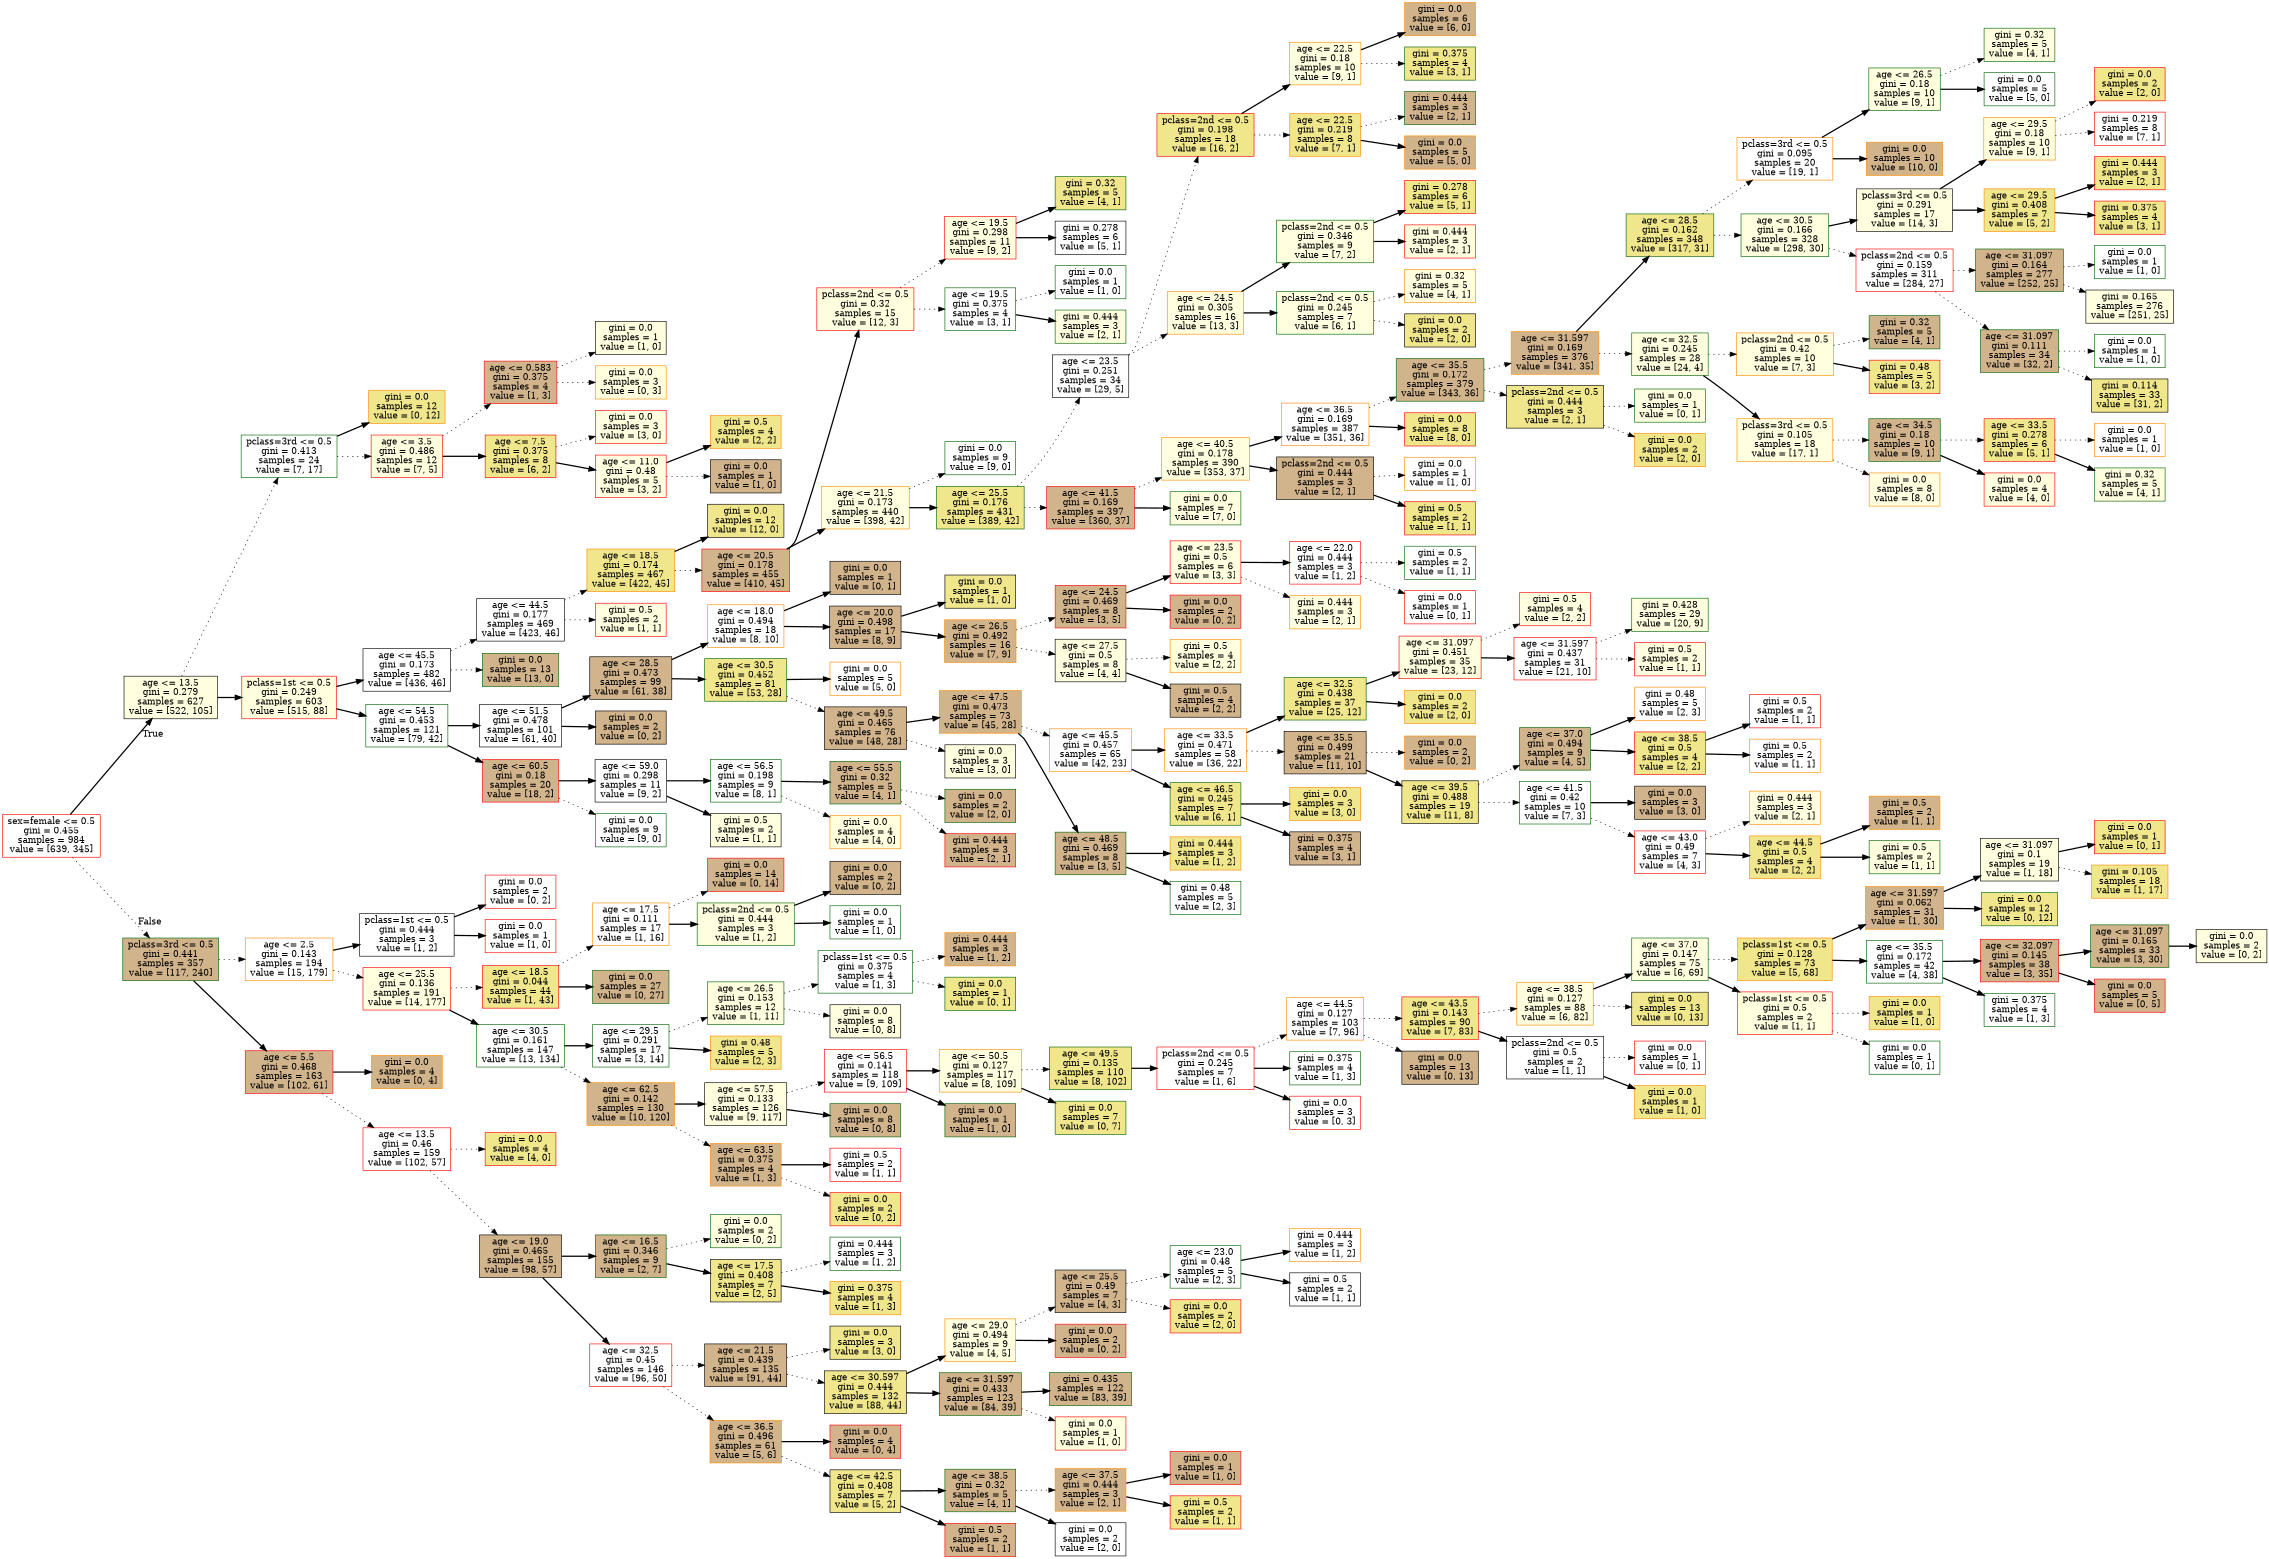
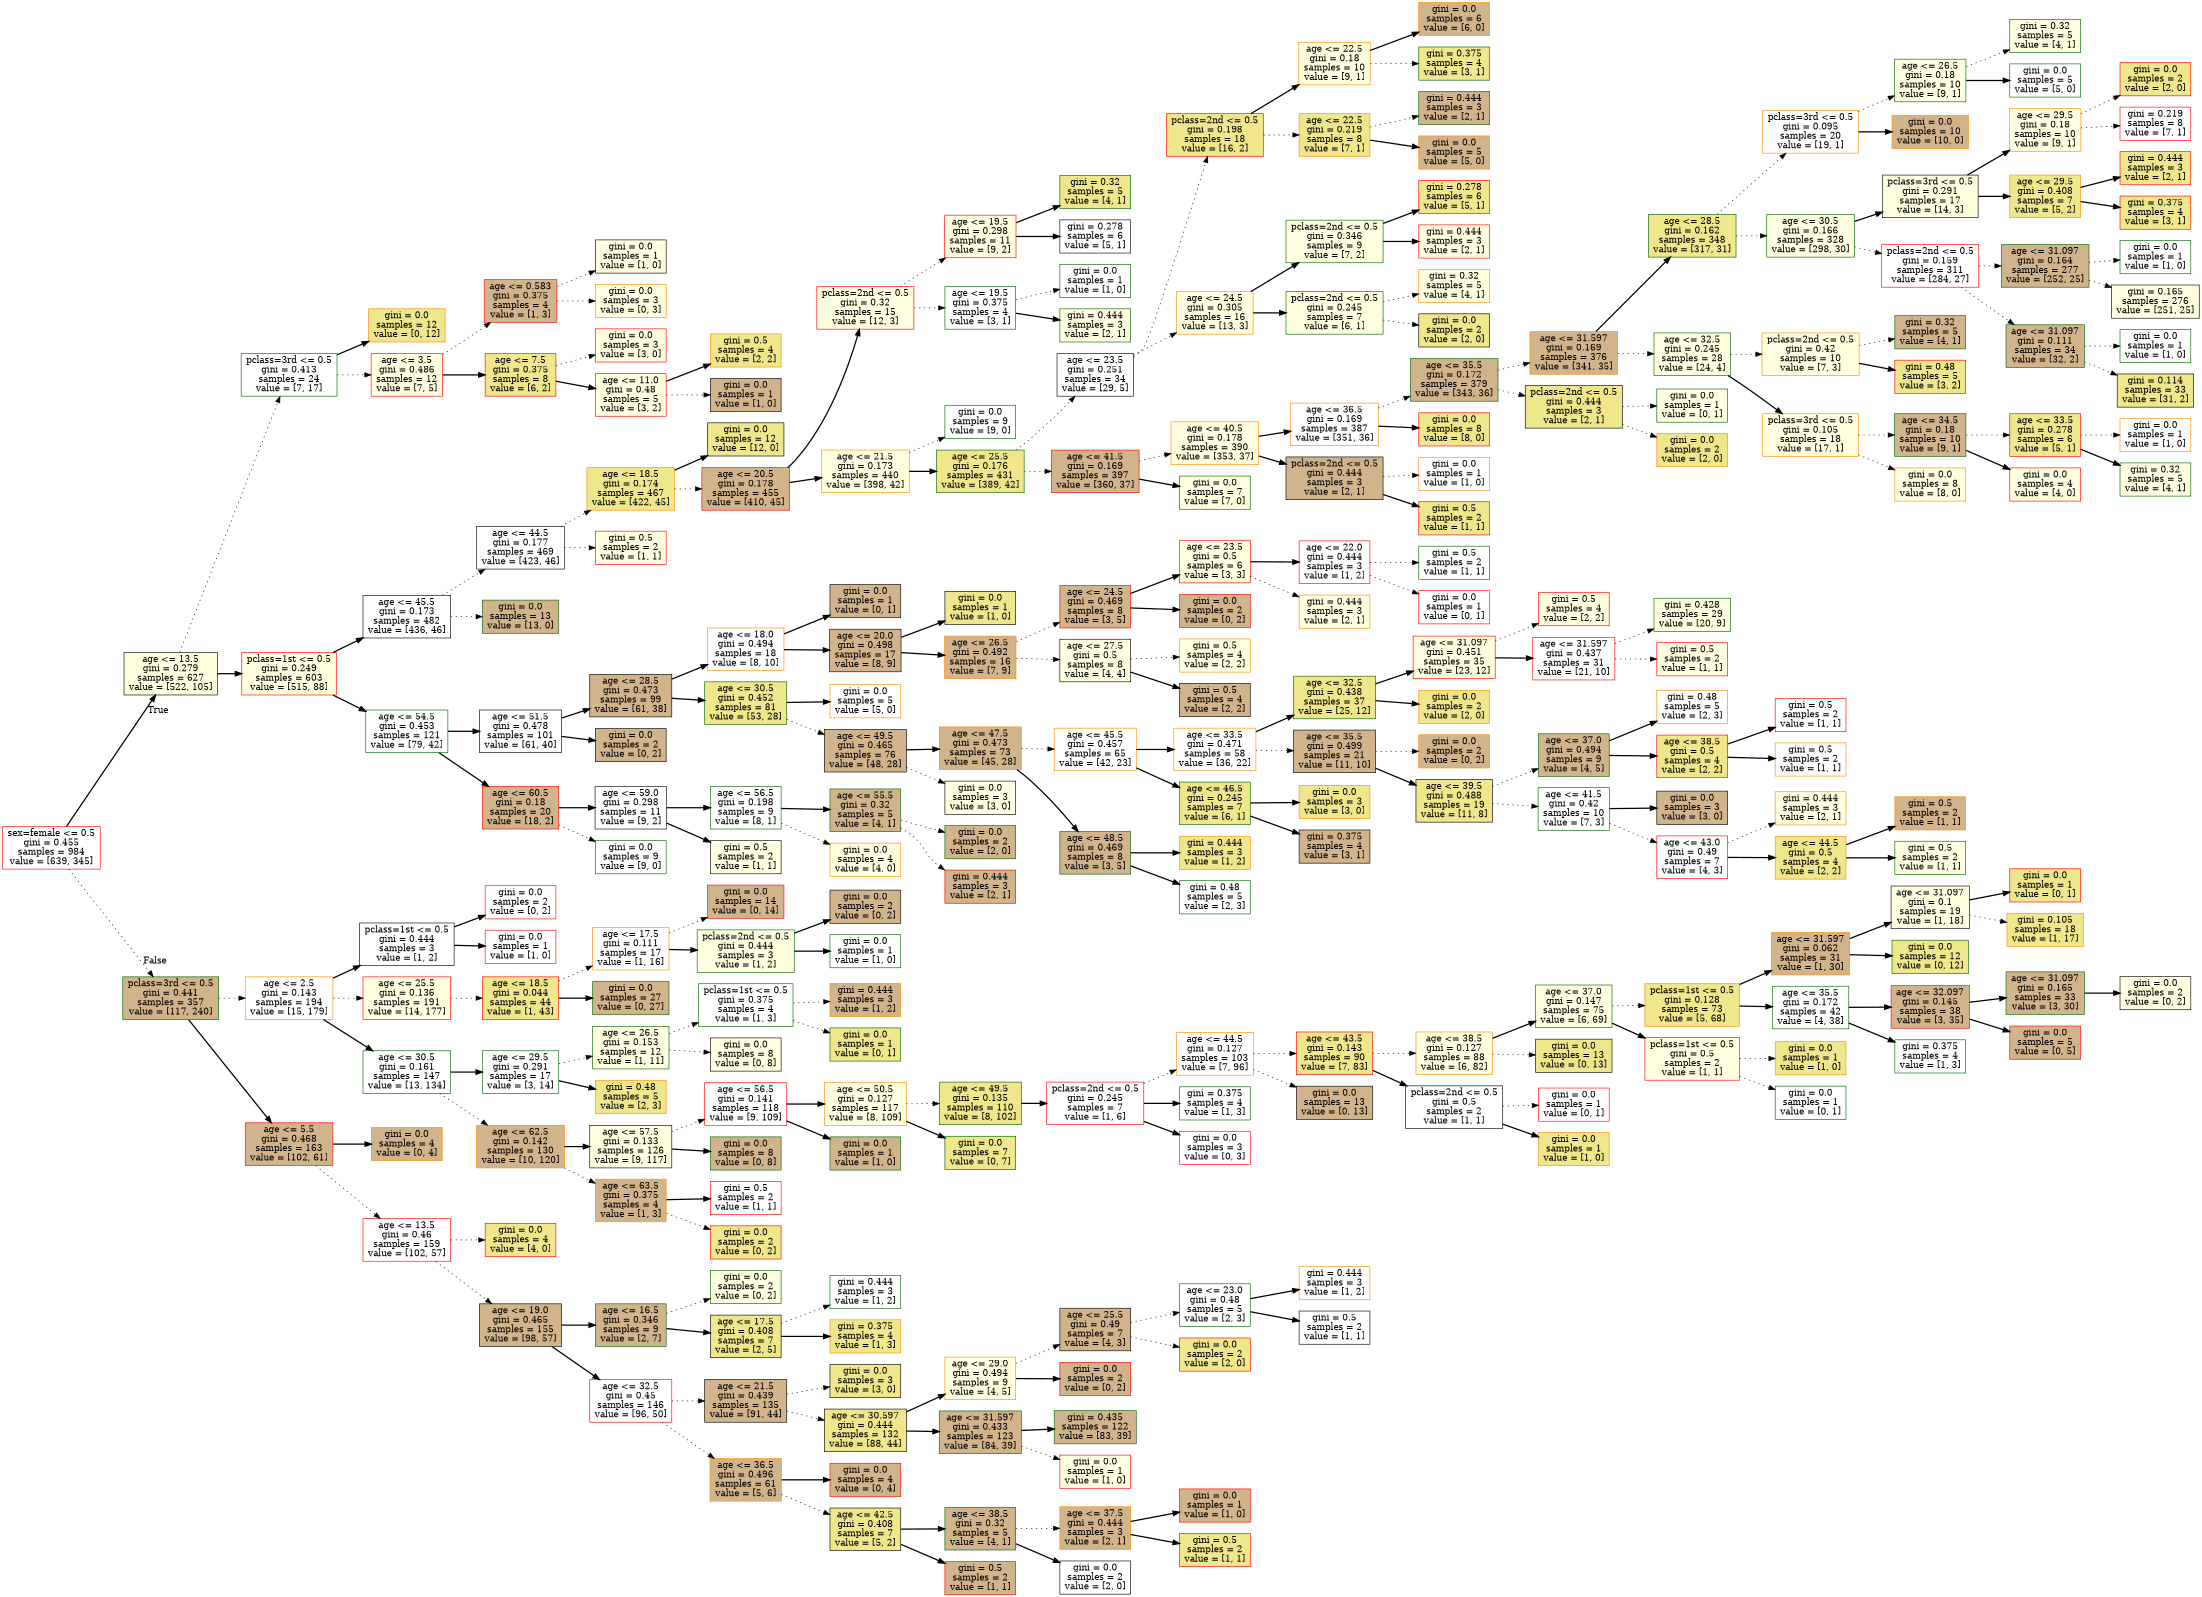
edge "pclass=3rd <= 0.5 gini = 0.095 samples = 20 value = [19, 1]" -> "age <= 26.5 gini = 0.18 samples = 10 value = [9, 1]": style bold -> dotted
edge "age <= 25.5 gini = 0.136 samples = 191 value = [14, 177]" -> "age <= 30.5 gini = 0.161 samples = 147 value = [13, 134]": now "age <= 2.5 gini = 0.143 samples = 194 value = [15, 179]" -> "age <= 30.5 gini = 0.161 samples = 147 value = [13, 134]"
